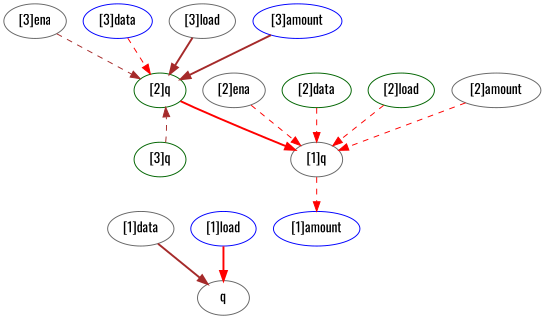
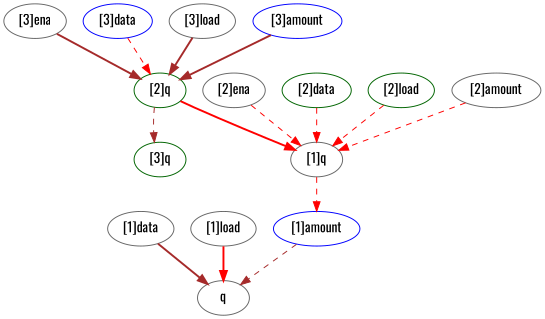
edge "[3]ena" -> "[2]q": style dashed -> bold
edge "[3]q" -> "[2]q": reversed
node "[1]load": color blue -> gray40
edge "[1]amount" -> "q": added
